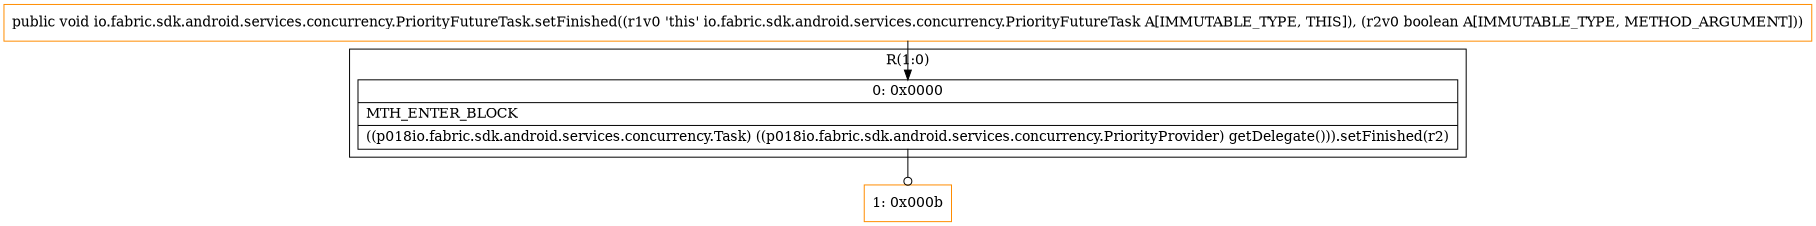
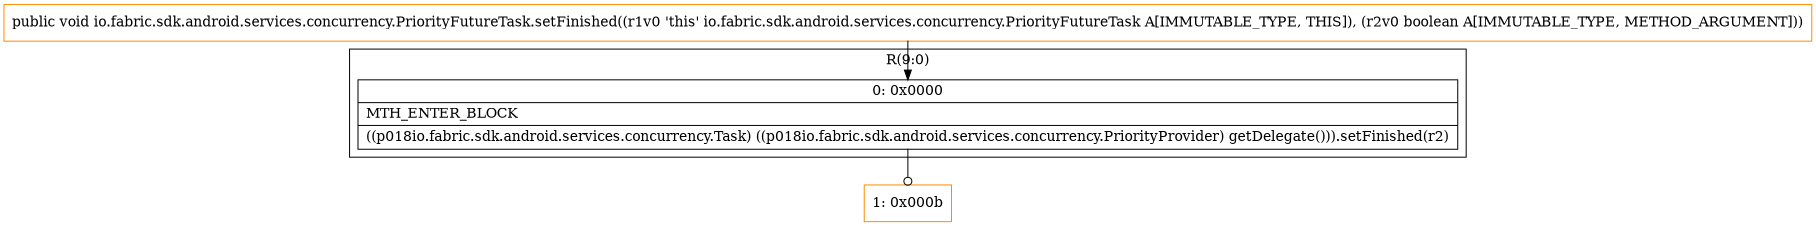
cluster "R(1:0)": label "R(1:0)" -> "R(9:0)"
